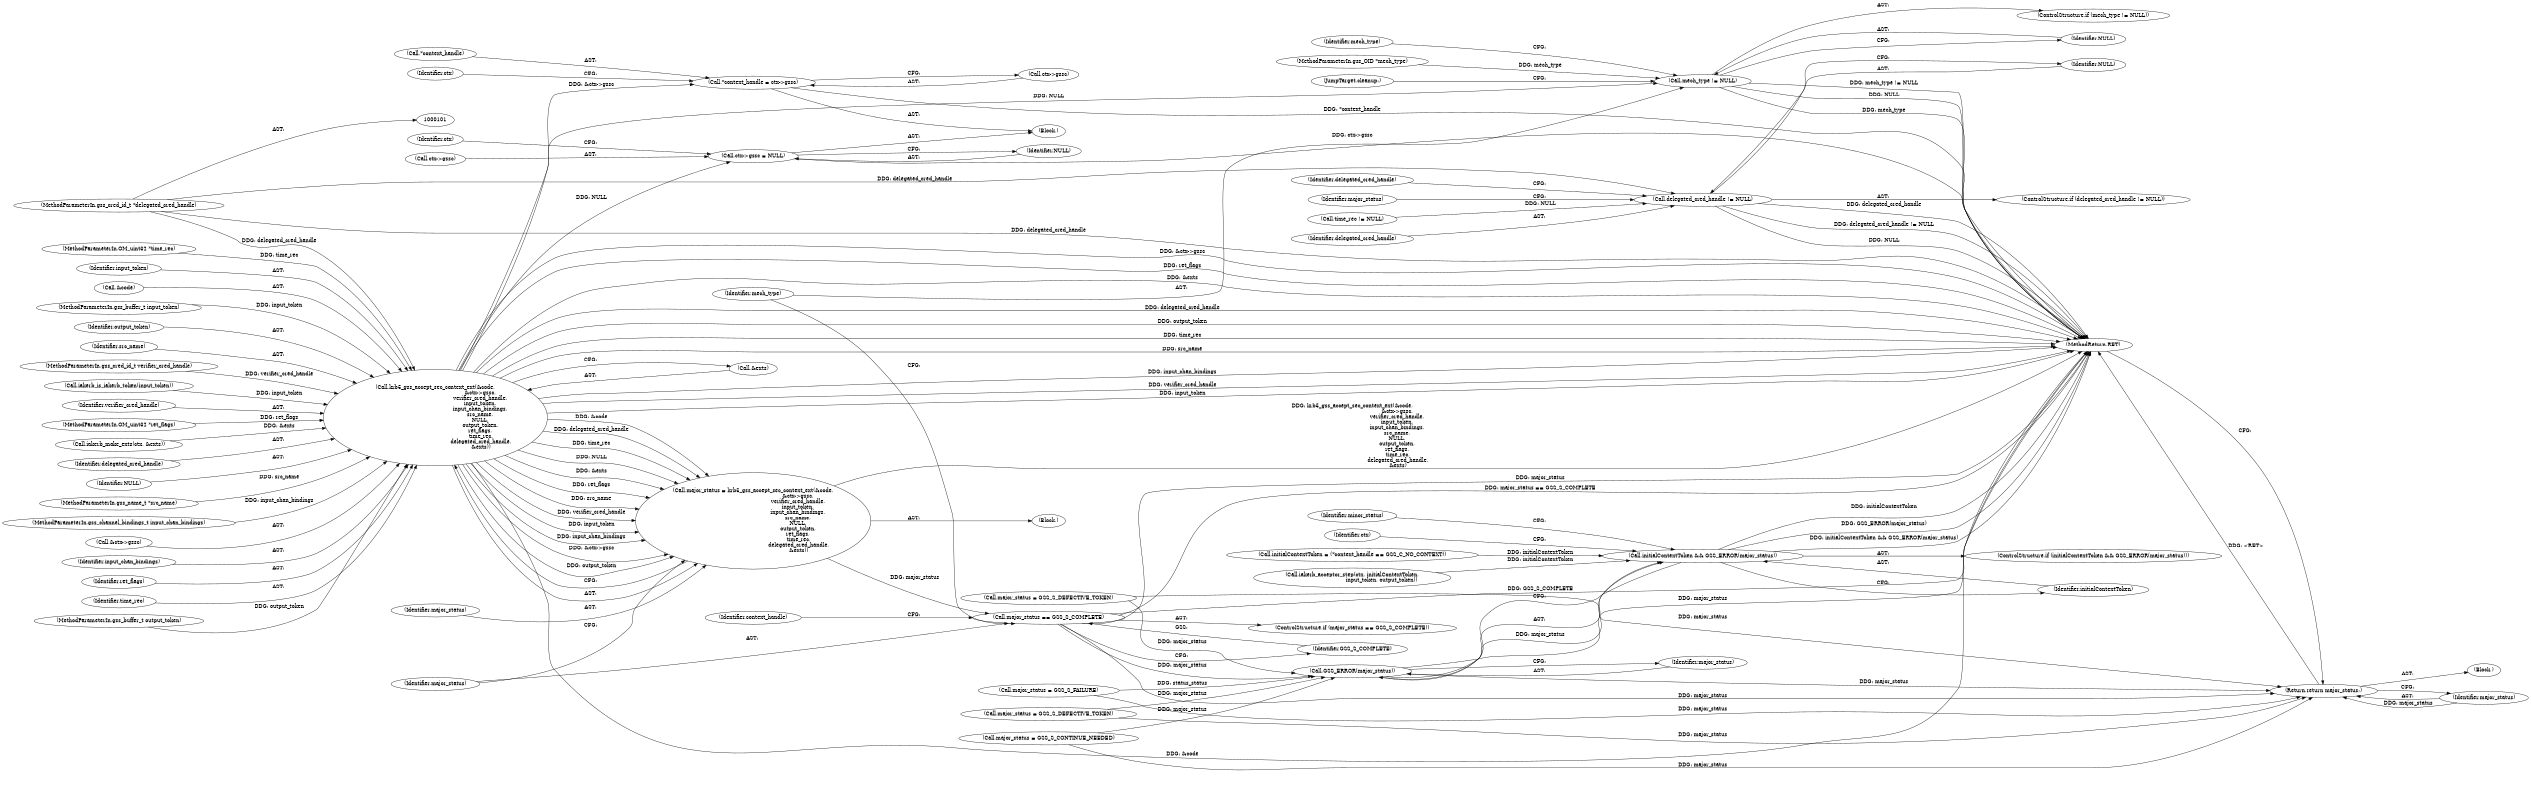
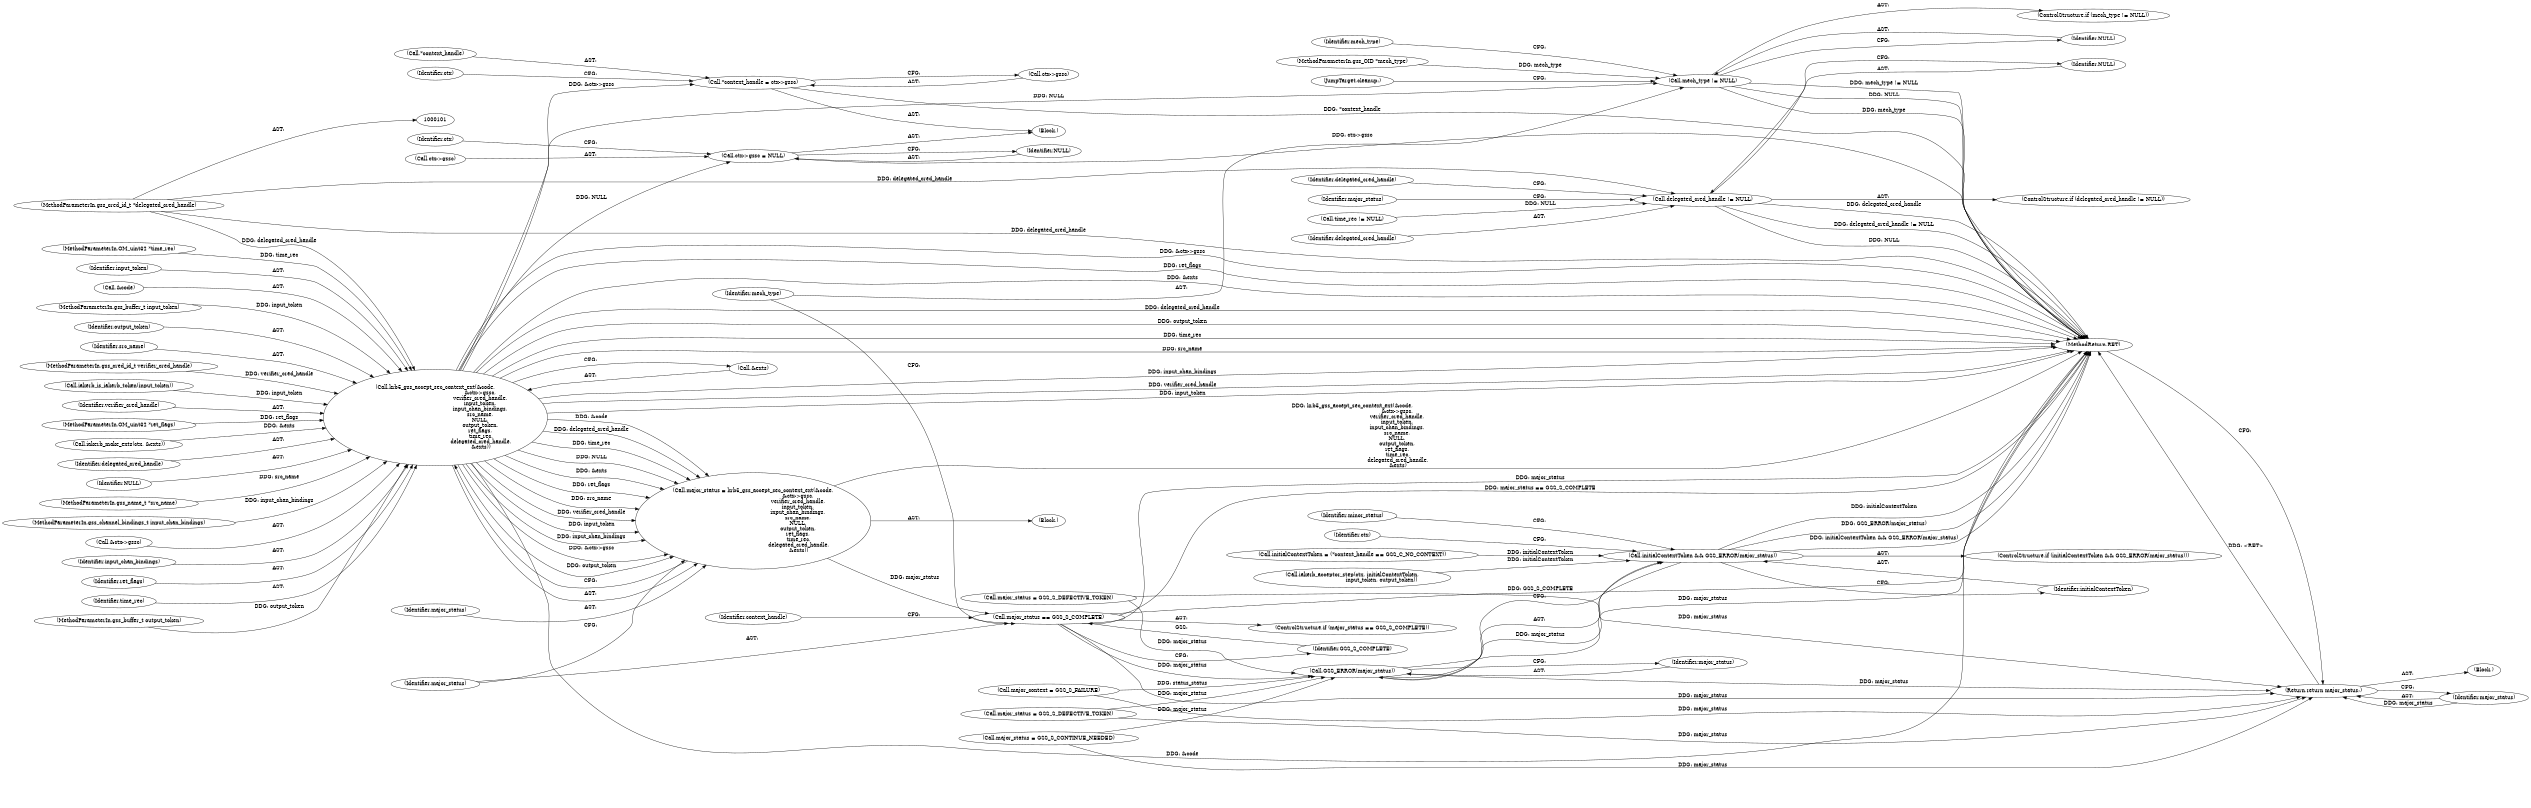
node "(Call,major_status = GSS_S_FAILURE)": label "(Call,major_status = GSS_S_FAILURE)" -> "(Call,major_context = GSS_S_FAILURE)"
